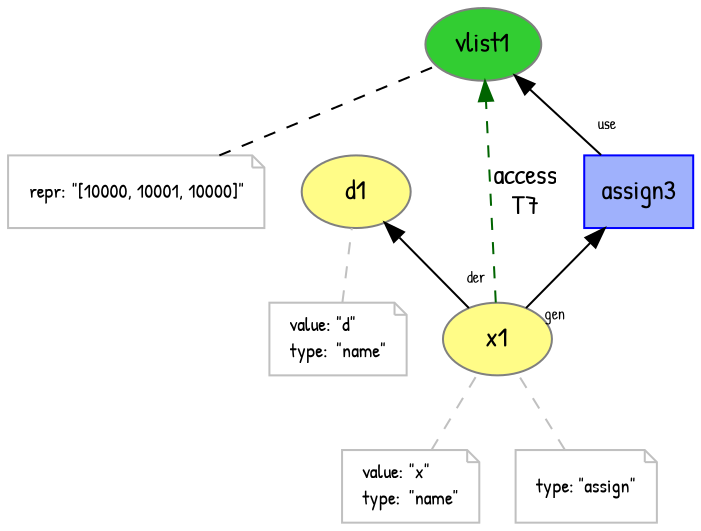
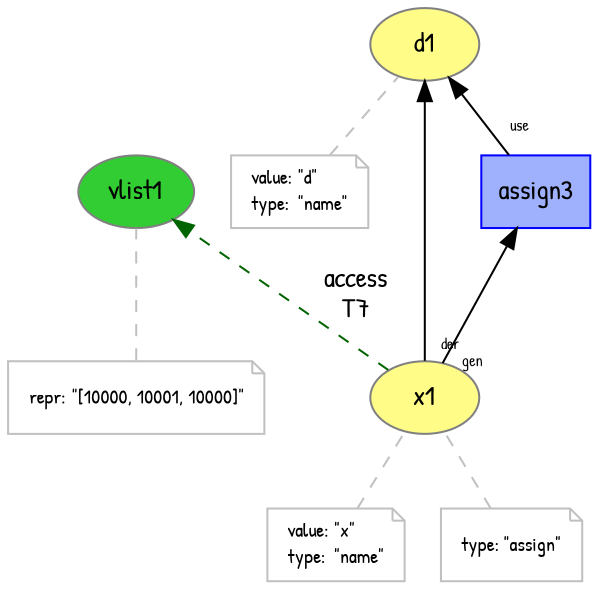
edge "vlist1" -- "repr:": color black -> gray
edge "assign3" -> "vlist1": now "assign3" -> "d1"
